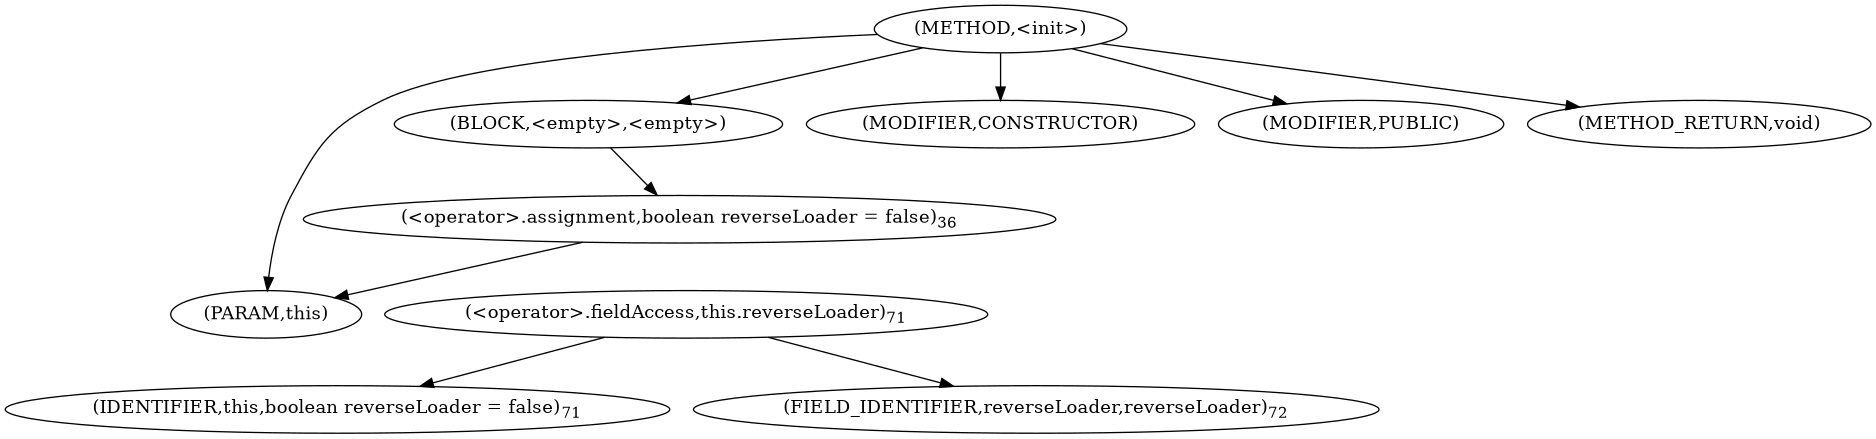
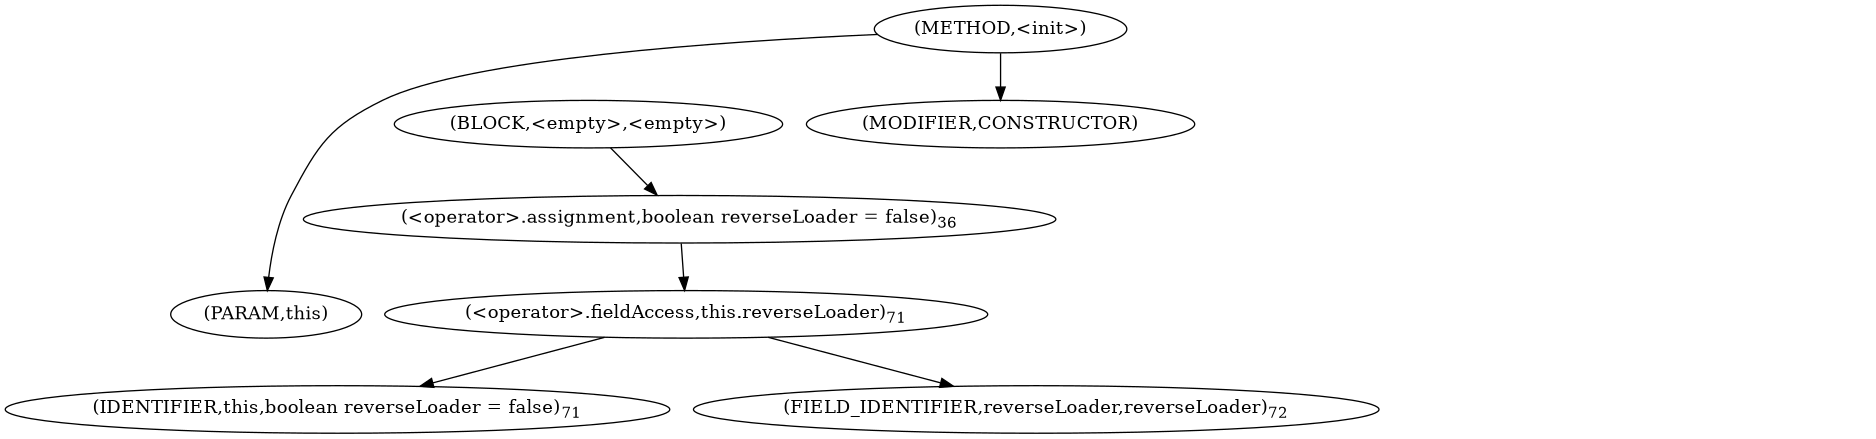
edge "(METHOD,<init>)" -> "(BLOCK,<empty>,<empty>)": removed
node "(MODIFIER,PUBLIC)": removed
node "(METHOD_RETURN,void)": removed
edge "(<operator>.assignment,boolean reverseLoader = false)" -> "(PARAM,this)": now "(<operator>.assignment,boolean reverseLoader = false)" -> "(<operator>.fieldAccess,this.reverseLoader)"
